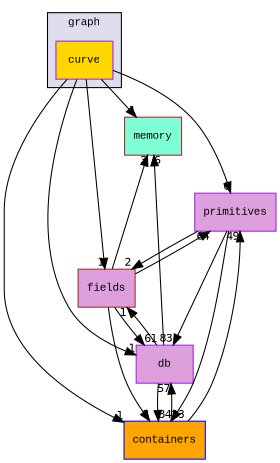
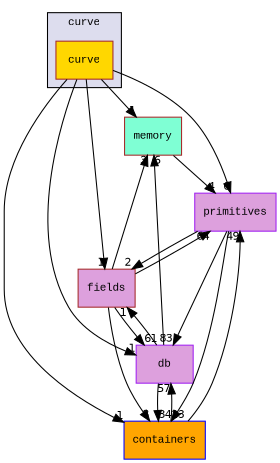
cluster "graph": label "graph" -> "curve"
node "curve": color purple -> brown
edge "memory" -> "primitives": added
